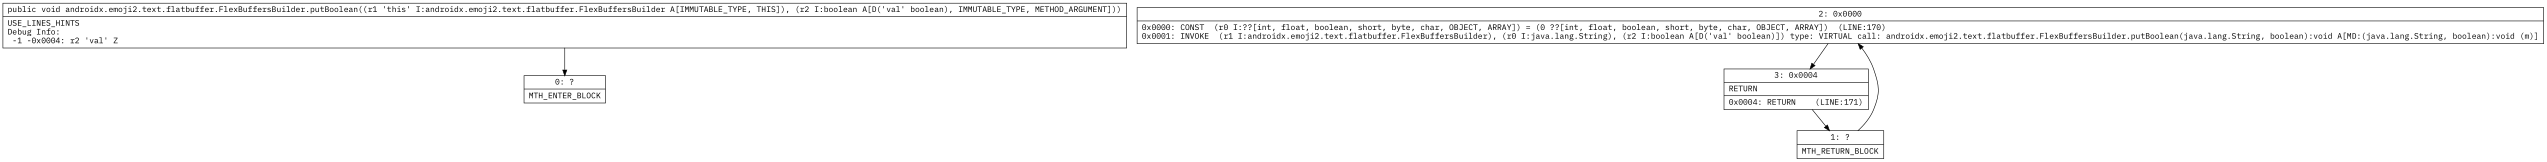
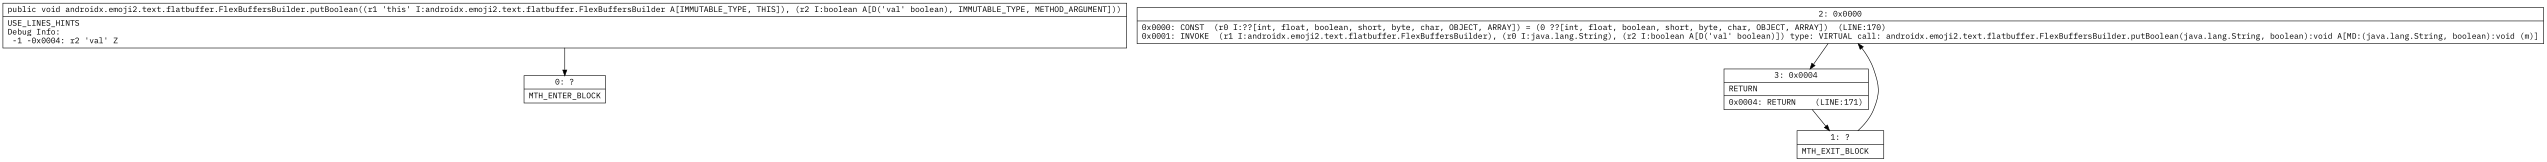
node "1: ?": text "MTH_RETURN_BLOCK" -> "MTH_EXIT_BLOCK"
